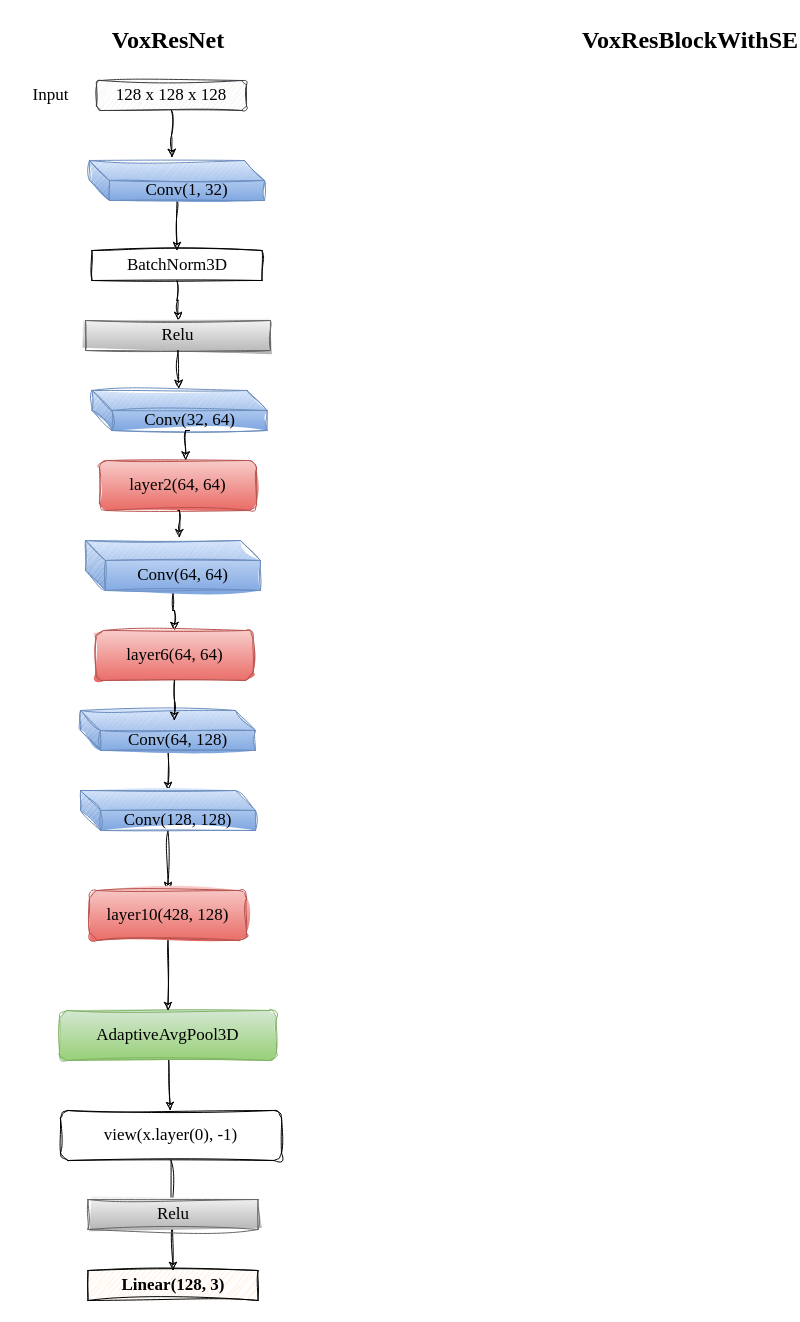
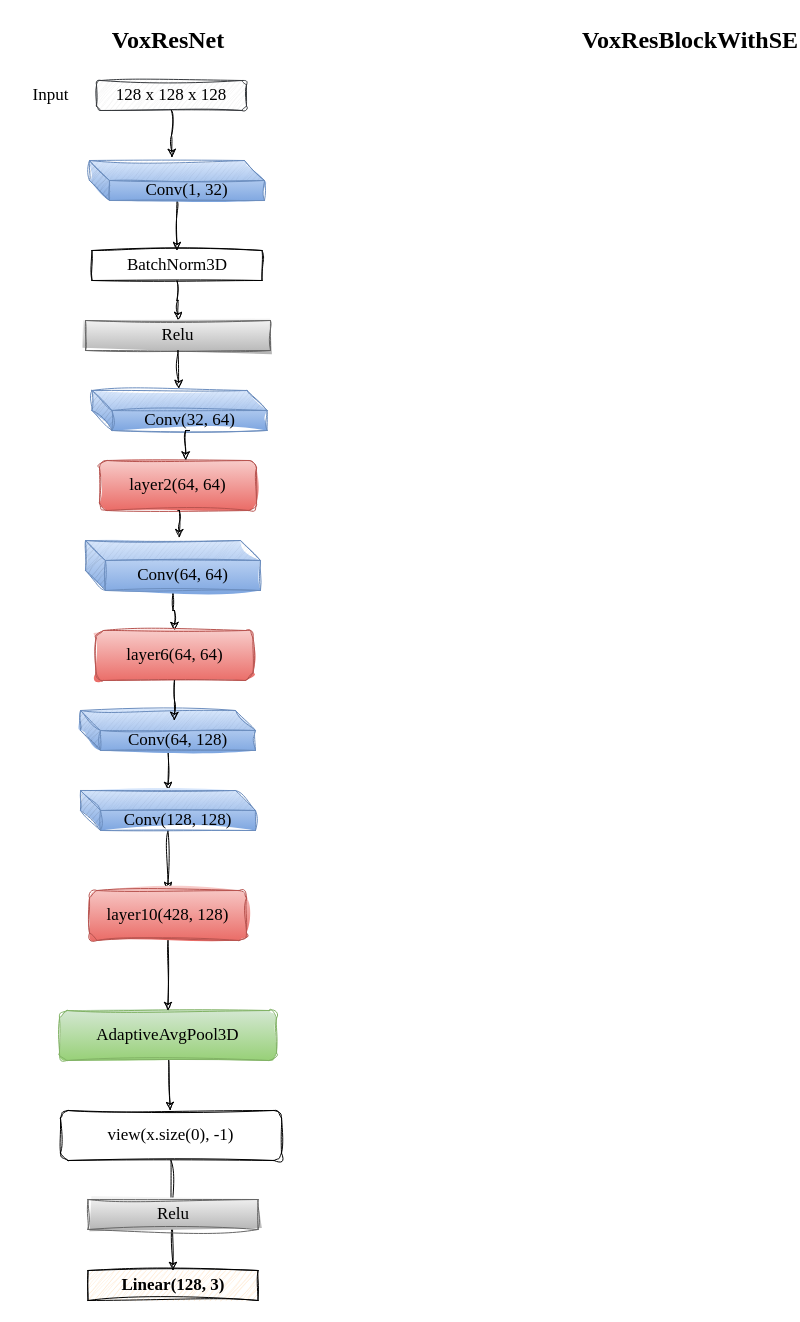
node "view(x.layer(0), -1)": label "view(x.layer(0), -1)" -> "view(x.size(0), -1)"
